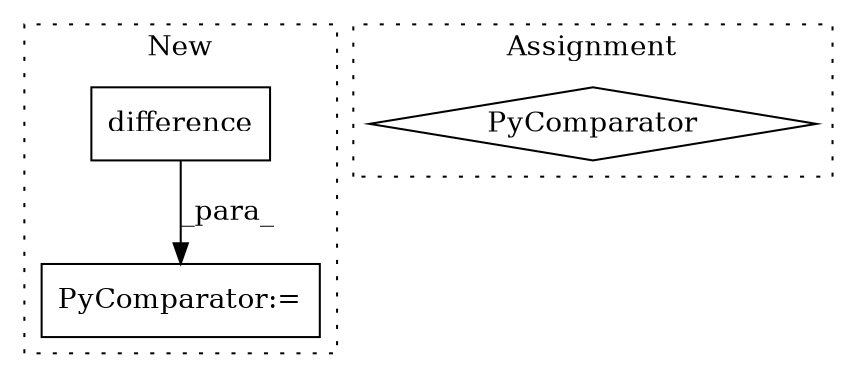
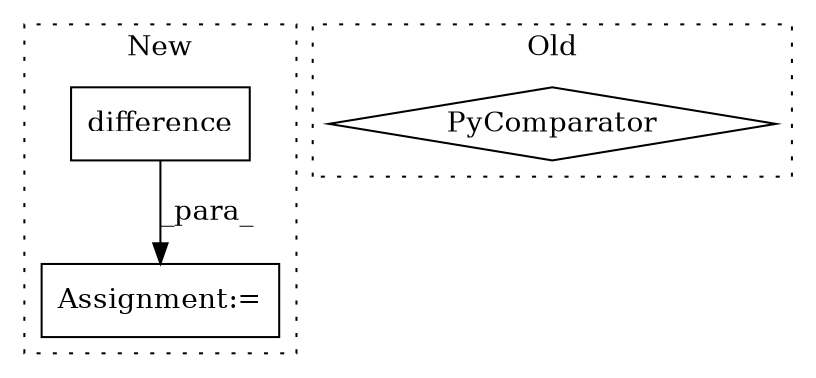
cluster "Assignment": label "Assignment" -> "Old"
node "PyComparator:=": label "PyComparator:=" -> "Assignment:="
